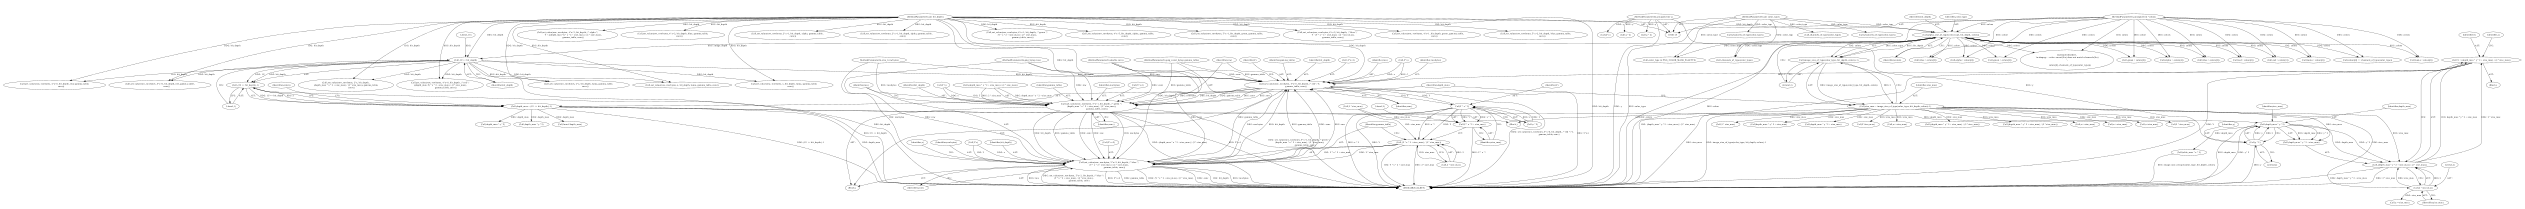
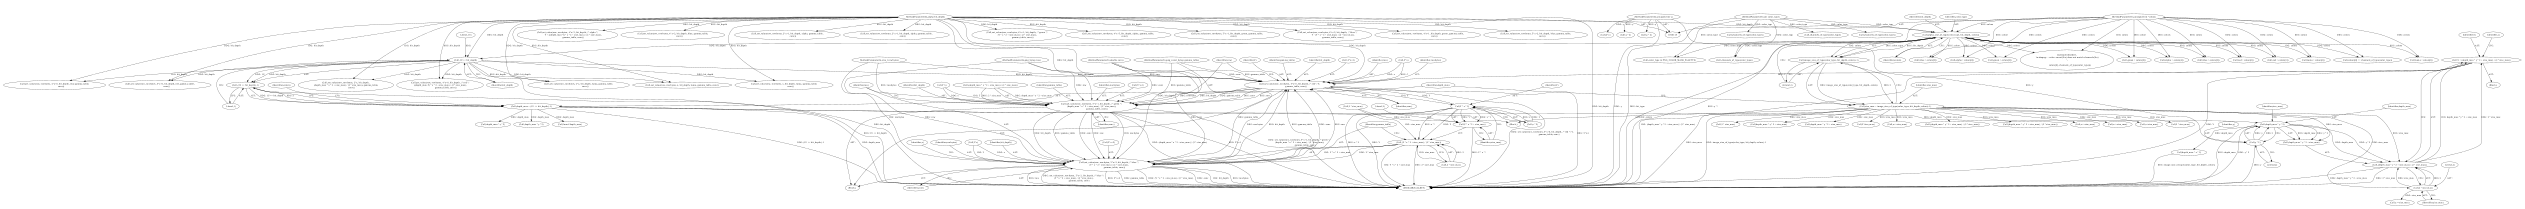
node "(MethodParameterIn,int bit_depth)": label "(MethodParameterIn,int bit_depth)" -> "(MethodParameterIn,alpha bit_depth)"
edge "(MethodParameterIn,int color_type)" -> "1000118": removed, label "AST:"
edge "(Call,alpha_size_of_type(color_type, bit_depth, colors))" -> "(Call,1U << bit_depth)": label "DDG: image_depth" -> "DDG: bit_depth"
edge "(MethodParameterIn,int color_type)" -> "(MethodReturn,RET)": label "DDG: color_type" -> "DDG: bit_type"
edge "(MethodParameterIn,unsigned int *colors)" -> "(MethodReturn,RET)": label "DDG: colors" -> "DDG: y * 2"
node "(Call,table_max * x * 2)": label "(Call,table_max * x * 2)" -> "(Call,depth_max * x * 2)"
